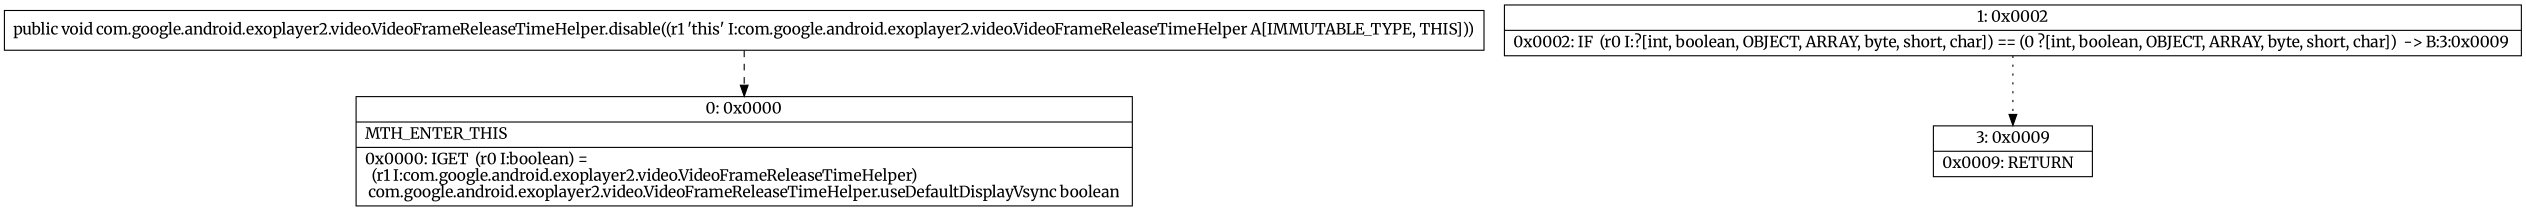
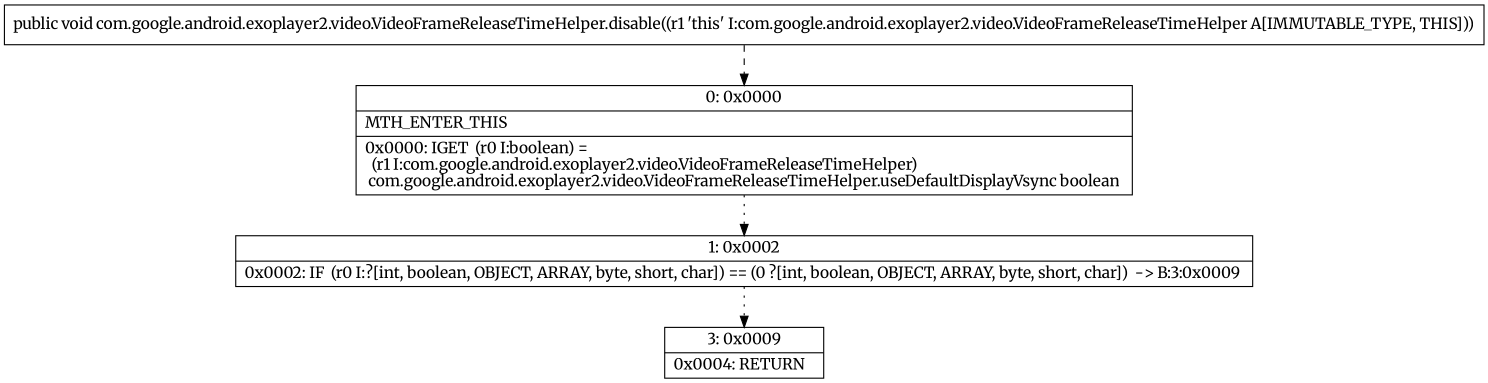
node "3: 0x0009": text "0x0009: RETURN" -> "0x0004: RETURN"
edge "0: 0x0000" -> "1: 0x0002": added
